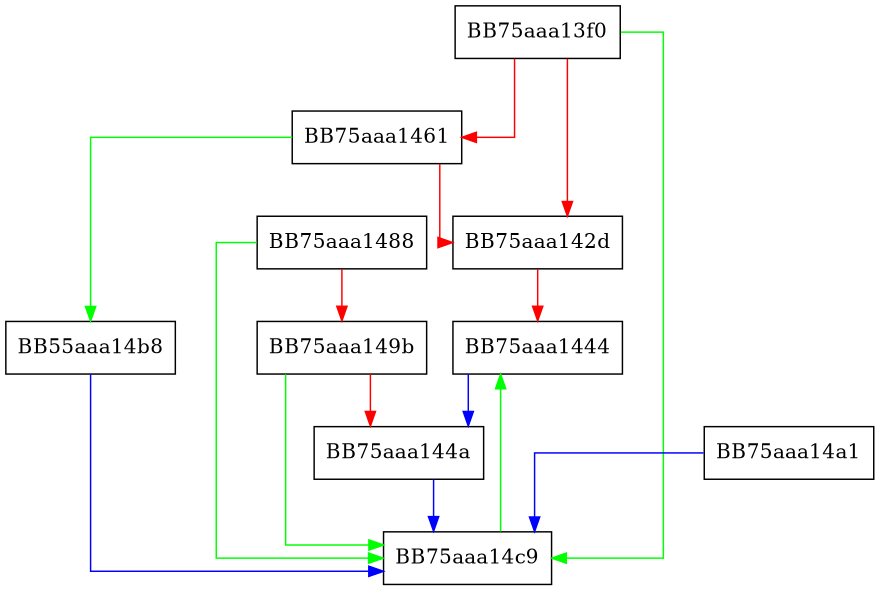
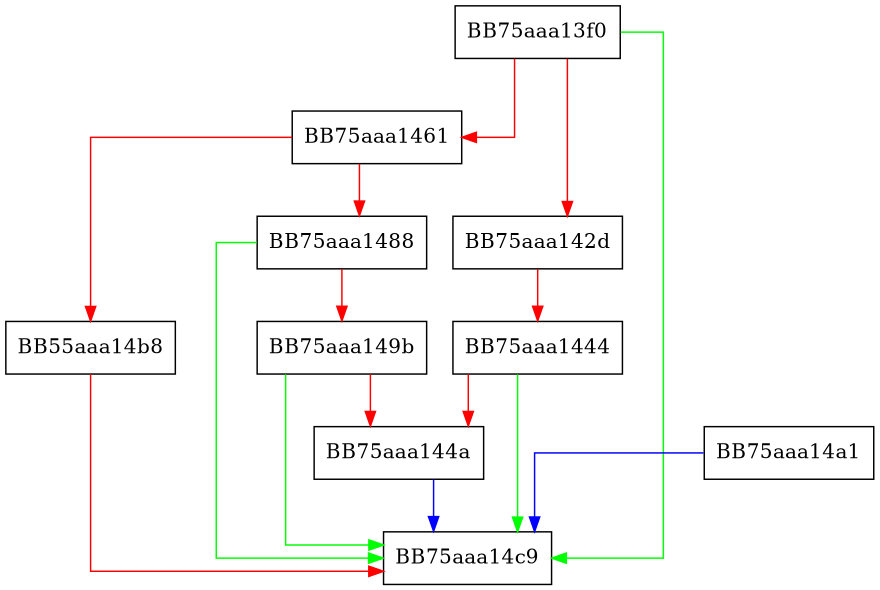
edge "BB75aaa1461" -> "BB55aaa14b8": color green -> red
edge "BB75aaa1461" -> "BB75aaa142d": now "BB75aaa1461" -> "BB75aaa1488"
edge "BB75aaa1444" -> "BB75aaa144a": color blue -> red
edge "BB75aaa14c9" -> "BB75aaa1444": reversed
edge "BB55aaa14b8" -> "BB75aaa14c9": color blue -> red
